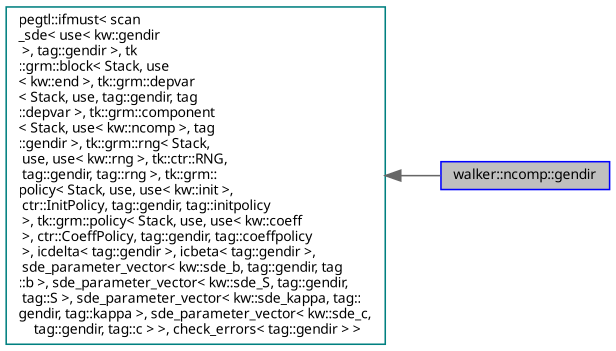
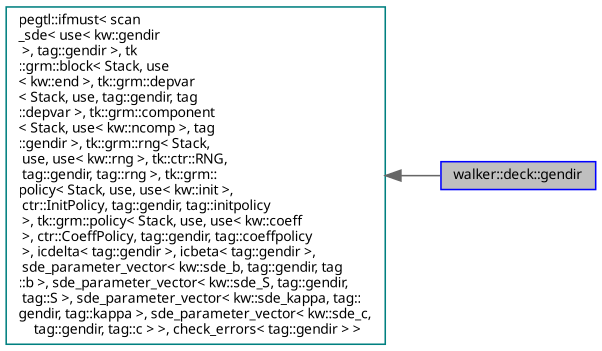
node "walker::ncomp::gendir": label "walker::ncomp::gendir" -> "walker::deck::gendir"
